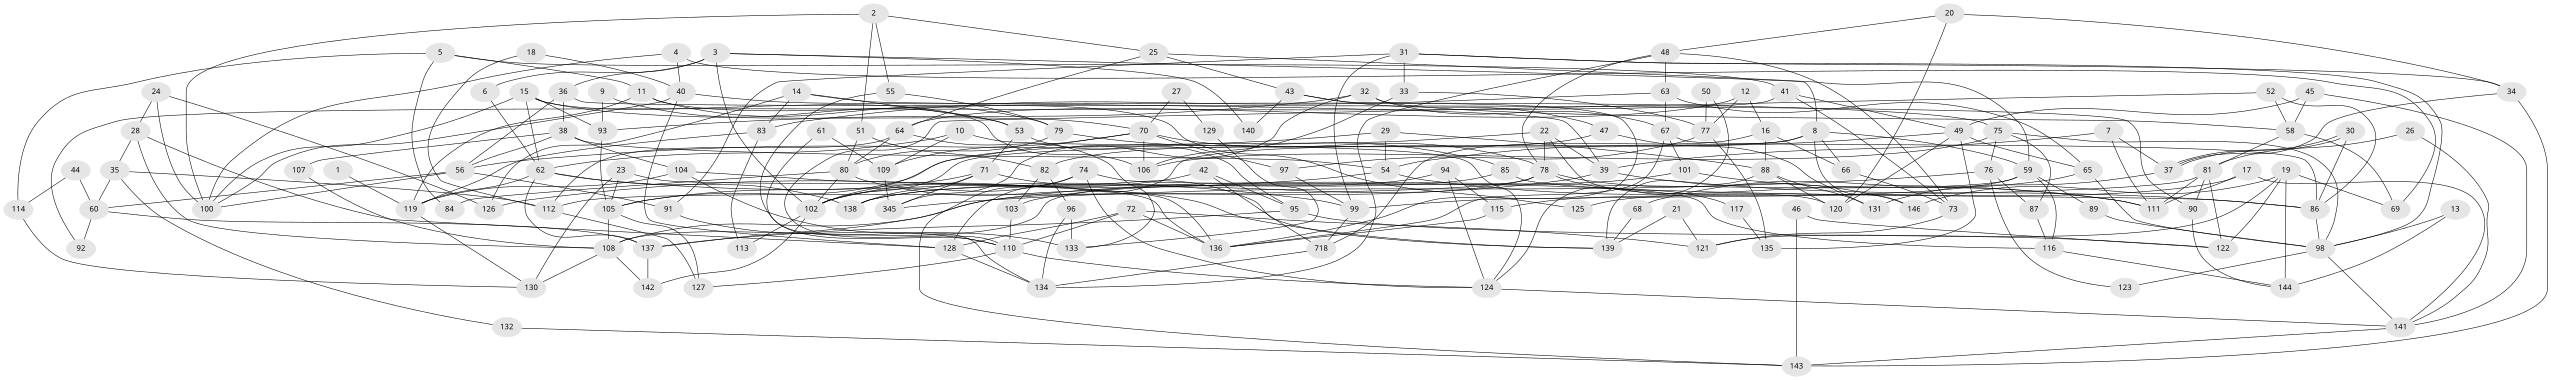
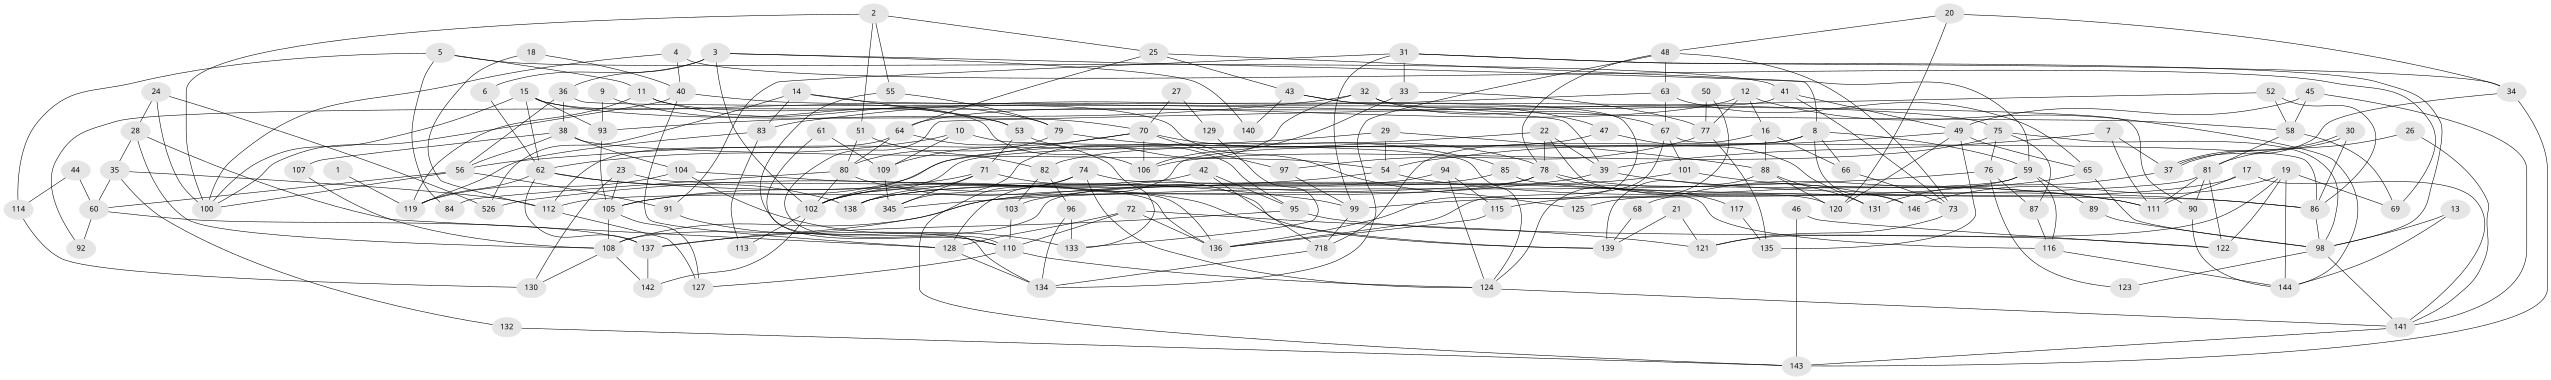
edge "12" -- "144": added
node "126": label "126" -> "526"
edge "119" -- "130": removed
